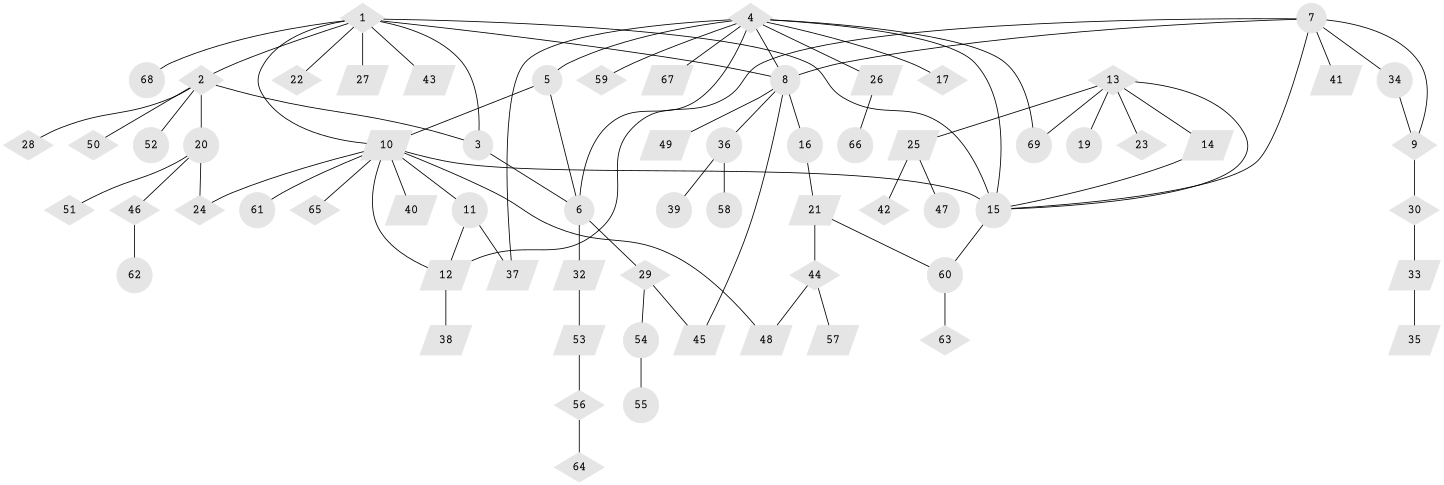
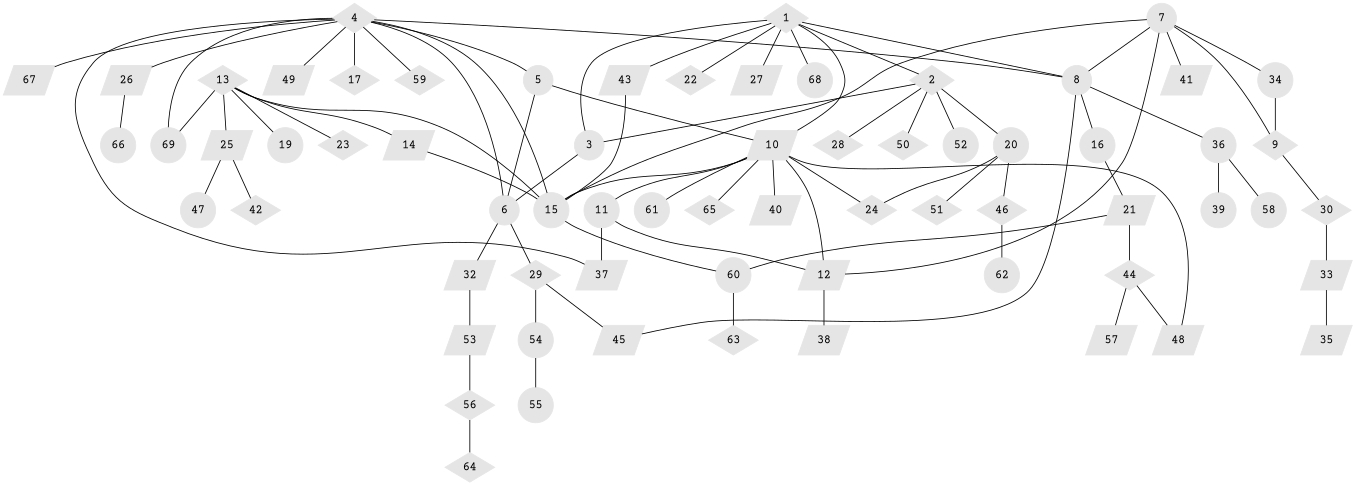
edge "1" -- "15": now "43" -- "15"
edge "8" -- "49": now "4" -- "49"
